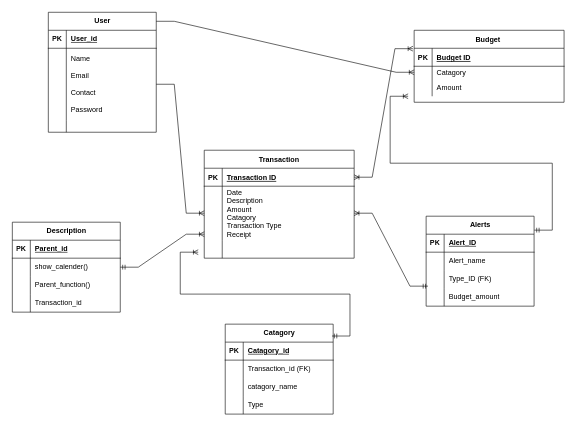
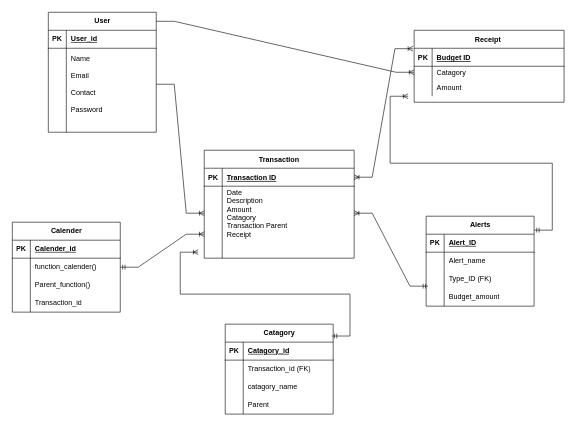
node "Budget": label "Budget" -> "Receipt"
node "Date Description Amount Catagory Transaction Type Receipt": label "Date Description Amount Catagory Transaction Type Receipt" -> "Date Description Amount Catagory Transaction Parent Receipt"
node "Description": label "Description" -> "Calender"
node "Parent_id": label "Parent_id" -> "Calender_id"
node "show_calender()": label "show_calender()" -> "function_calender()"
node "Type": label "Type" -> "Parent"
